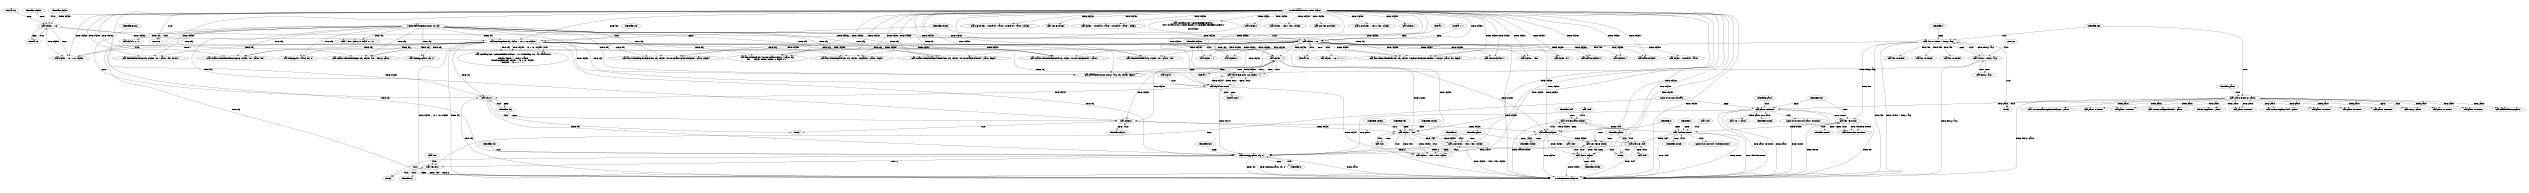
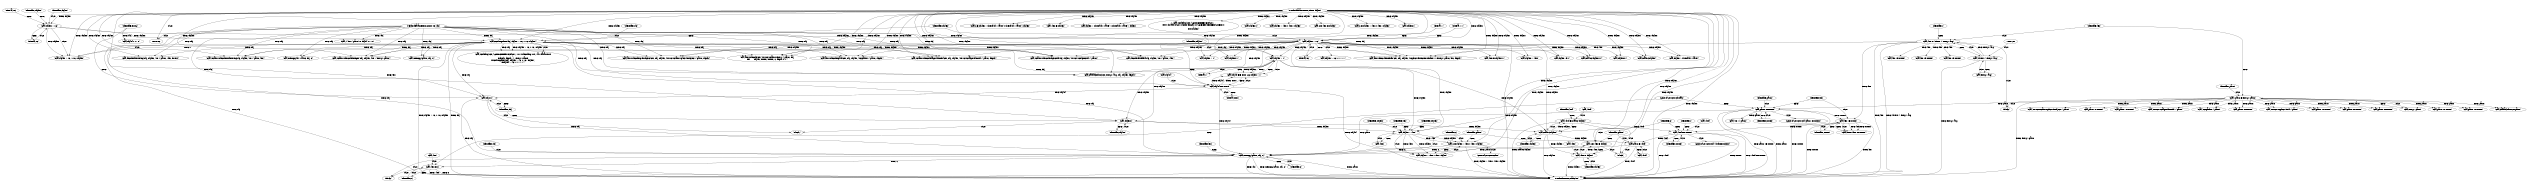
edge "(MethodParameterIn,size_t objlen)" -> "(Call,sc_dump_hex(obj, objlen > 16  ? 16 : objlen))": label "DDG: len" -> "DDG: objlen"
edge "(MethodParameterIn,const u8 *obj)" -> "(Call,obj[0] ? 1 : 0)": now "(Identifier,entry)" -> "(Call,obj[0] ? 1 : 0)"
edge "(MethodParameterIn,size_t objlen)" -> "(Call,obj[0] == 0x00 && objlen > 1)": now "(MethodParameterIn,size_t objlen)" -> "(Call,objlen > sizeof(id->value))"
edge "(MethodParameterIn,const u8 *obj)" -> "(Call,obj[0] == 0x00)": label "DDG: objlen" -> "DDG: obj"
edge "(Call,(size_t *) entry->arg)" -> "(Call,callback_func(ctx, entry->arg, obj, objlen, depth))": removed, label "DDG: entry->arg"
edge "(MethodParameterIn,size_t objlen)" -> "(Call,objlen--)": label "DDG: objlen" -> "DDG: len"
node "(Block,(sc_path_t *) parm)": label "(Block,(sc_path_t *) parm)" -> "(Call,(sc_path_t *) parm)"
edge "(Call,*buf == NULL)" -> "(Call,*buf = malloc(objlen))": reversed
node "(ControlStructure,else)": added
